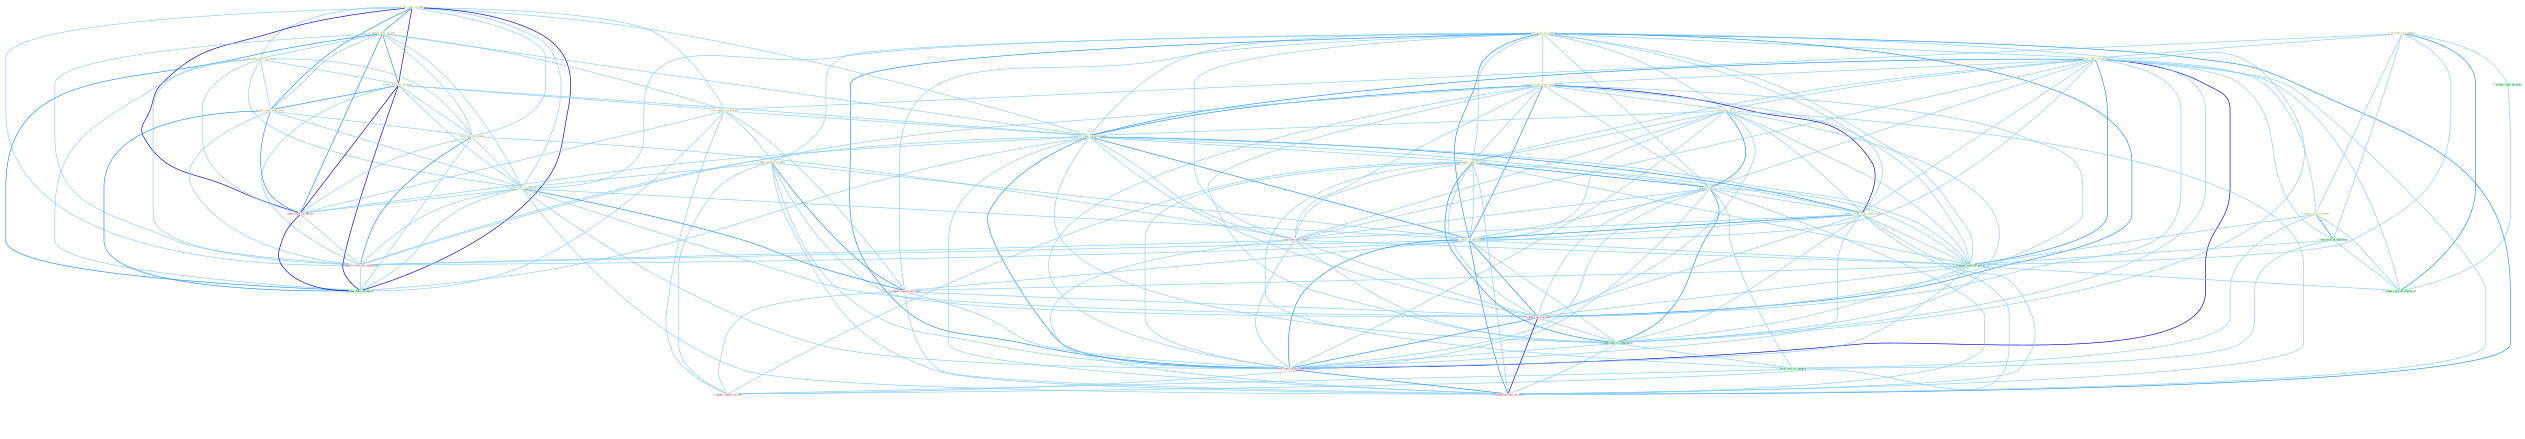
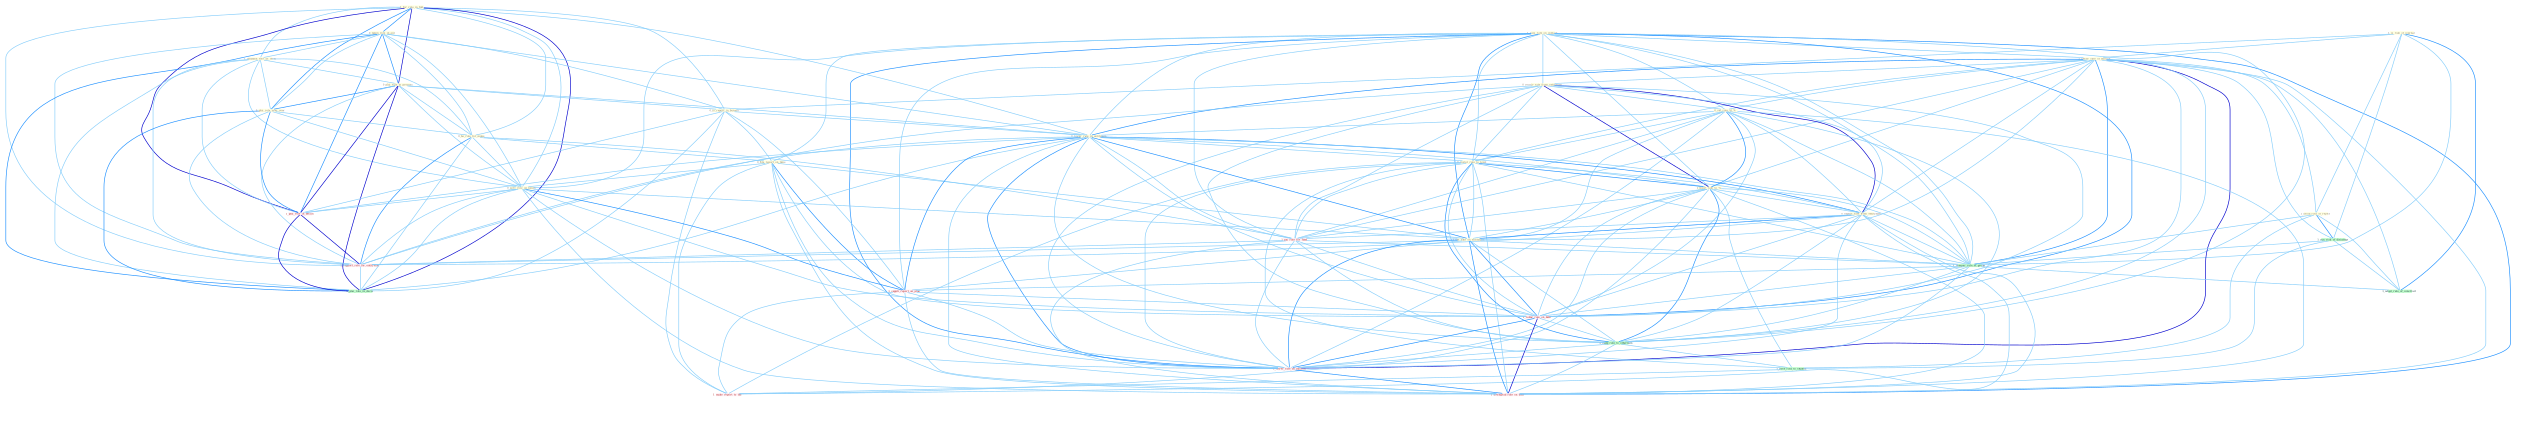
node "1_follow_rule_by_judg": removed
edge "0_receiv_rate_from_entitynam" -- "0_lower_rate_in_entitynam": now "1_suppli_report_on_plan" -- "0_lower_rate_in_entitynam"
edge "0_receiv_rate_from_entitynam" -- "1_boost_rate_to_%": color #87cefa -> #0000cd
edge "0_receiv_rate_from_entitynam" -- "1_cut_rate_on_entitynam": removed
edge "0_be_role_for_make" -- "1_plai_role_in_declin": now "0_be_role_for_make" -- "0_file_report_on_time"
edge "1_plai_role_in_declin" -- "1_support_role_for_entitynam": color #87cefa -> #0000cd
node "1_set_rate_on_million": label "1_set_rate_on_million" -> "1_lower_rate_on_million"
